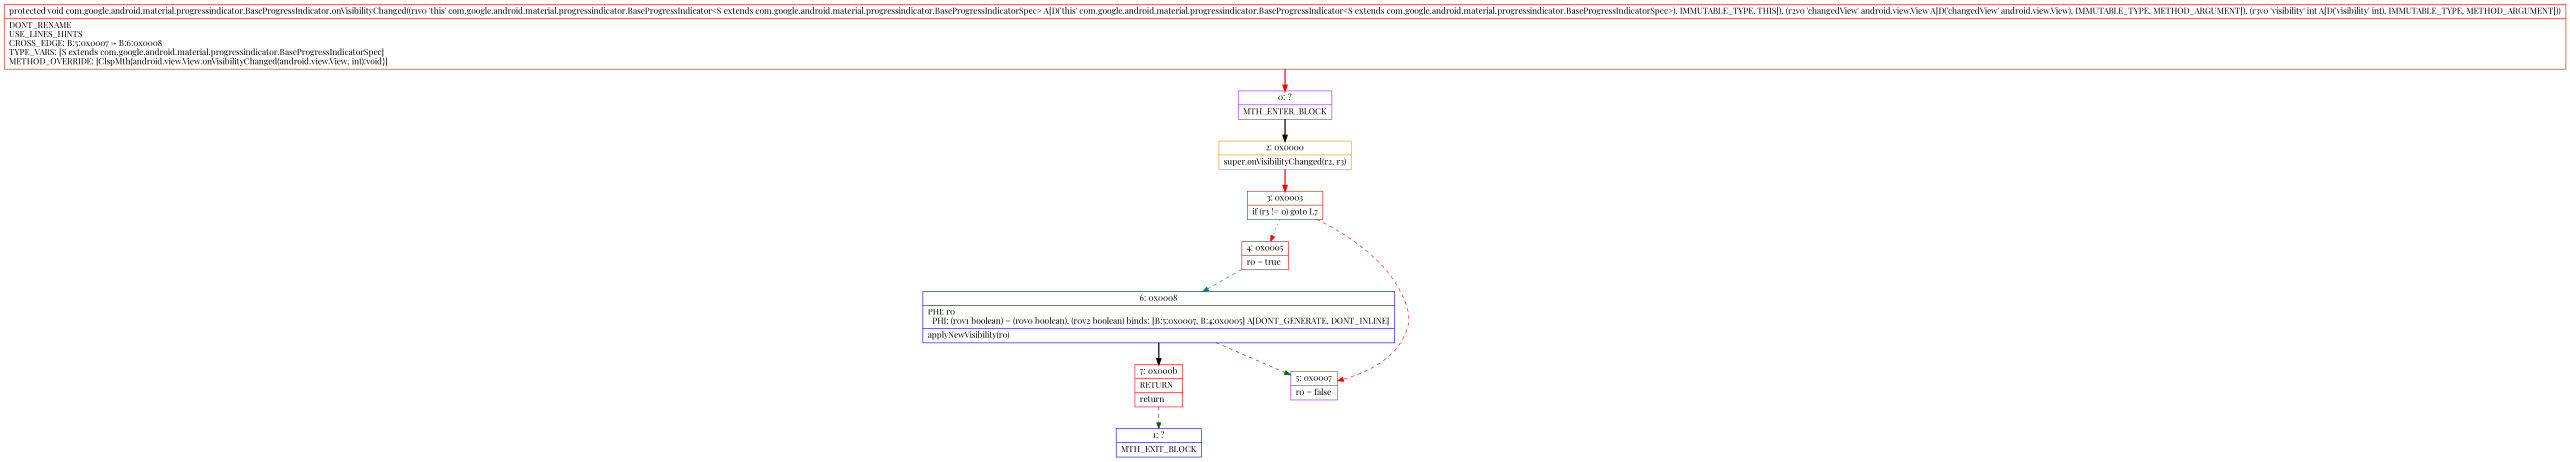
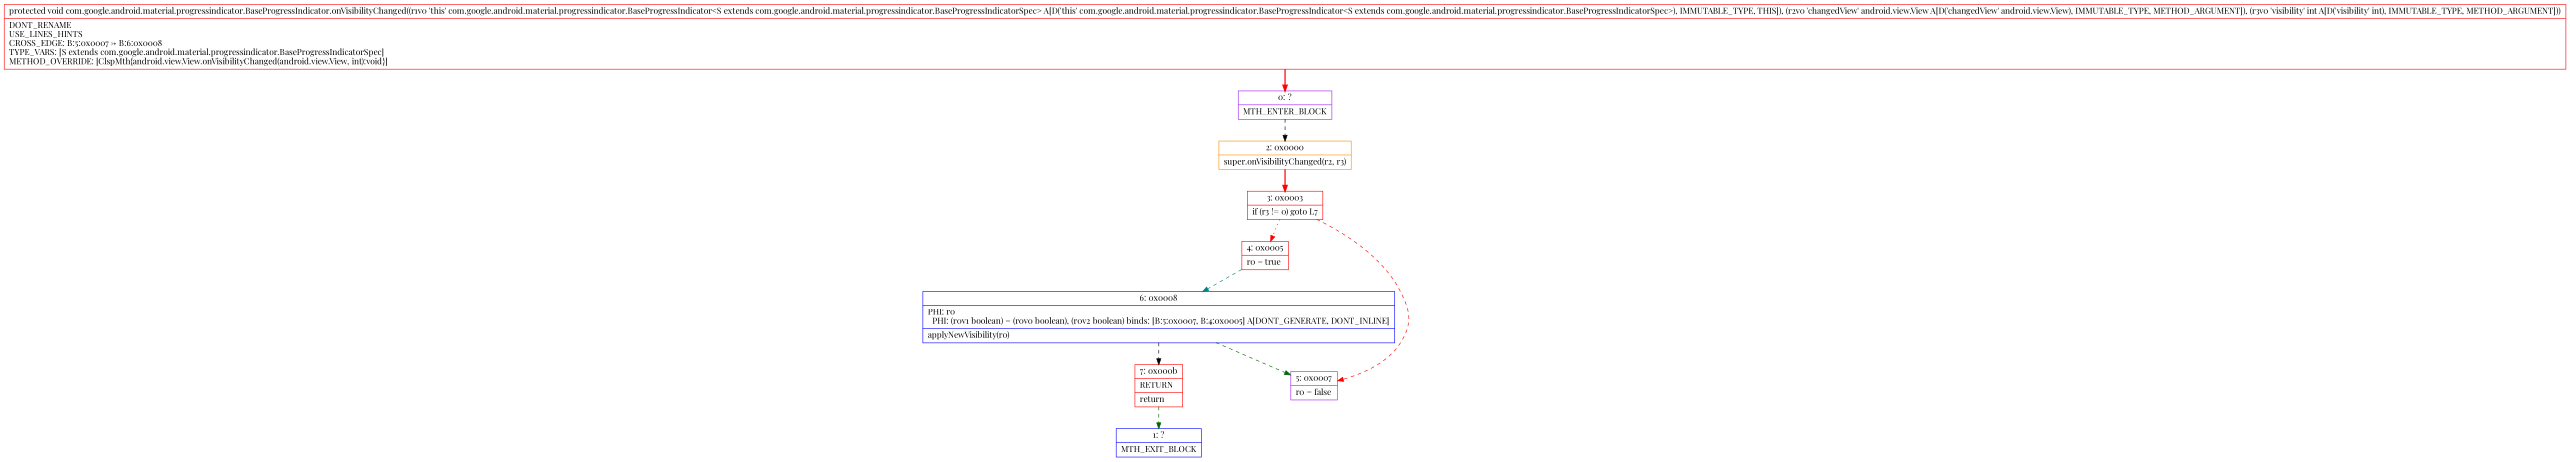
edge "0: ?" -> "2: 0x0000": style bold -> dashed
edge "6: 0x0008" -> "7: 0x000b": style bold -> dashed
